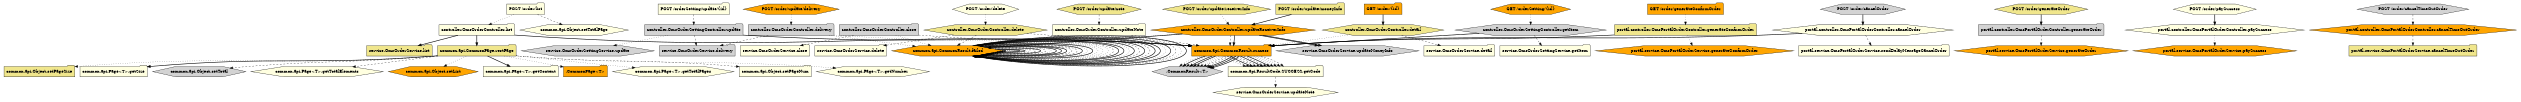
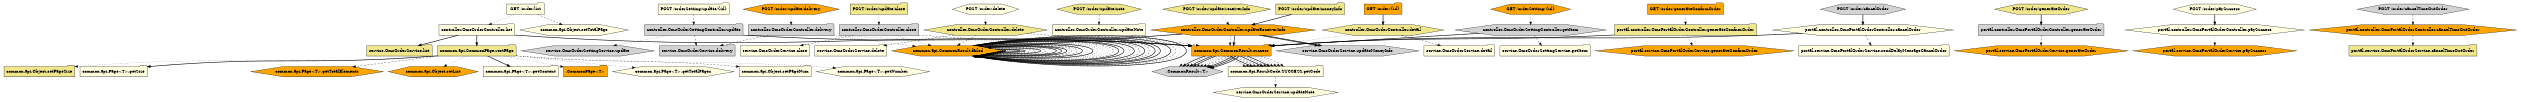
node "POST /order/list": label "POST /order/list" -> "GET /order/list"
node "POST /order/update/close": added
node "common.api.Object.setTotal": removed
node "common.api.Page<T>.getTotalElements": fillcolor lightyellow -> orange
